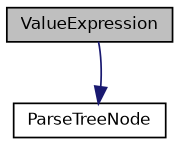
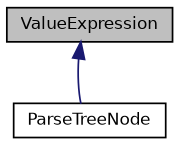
edge "ValueExpression" -> "ParseTreeNode": reversed
